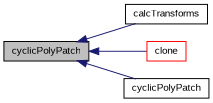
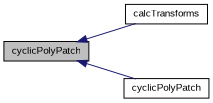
node "clone": removed
